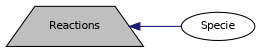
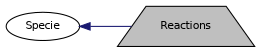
edge "Specie" -> "Reactions": reversed
